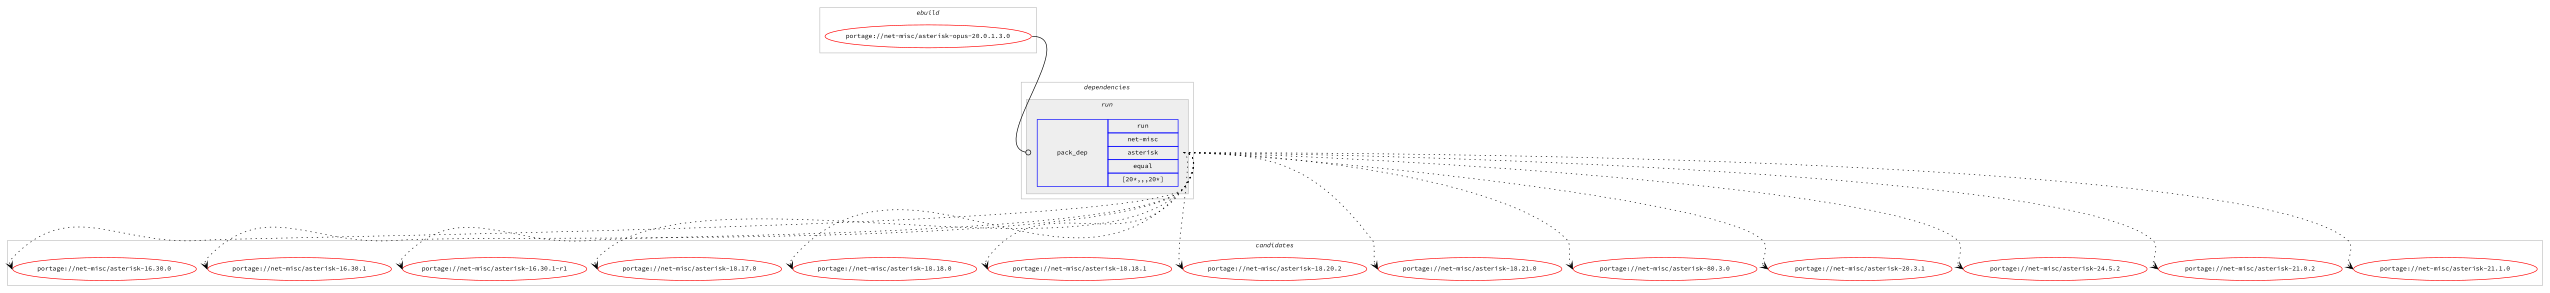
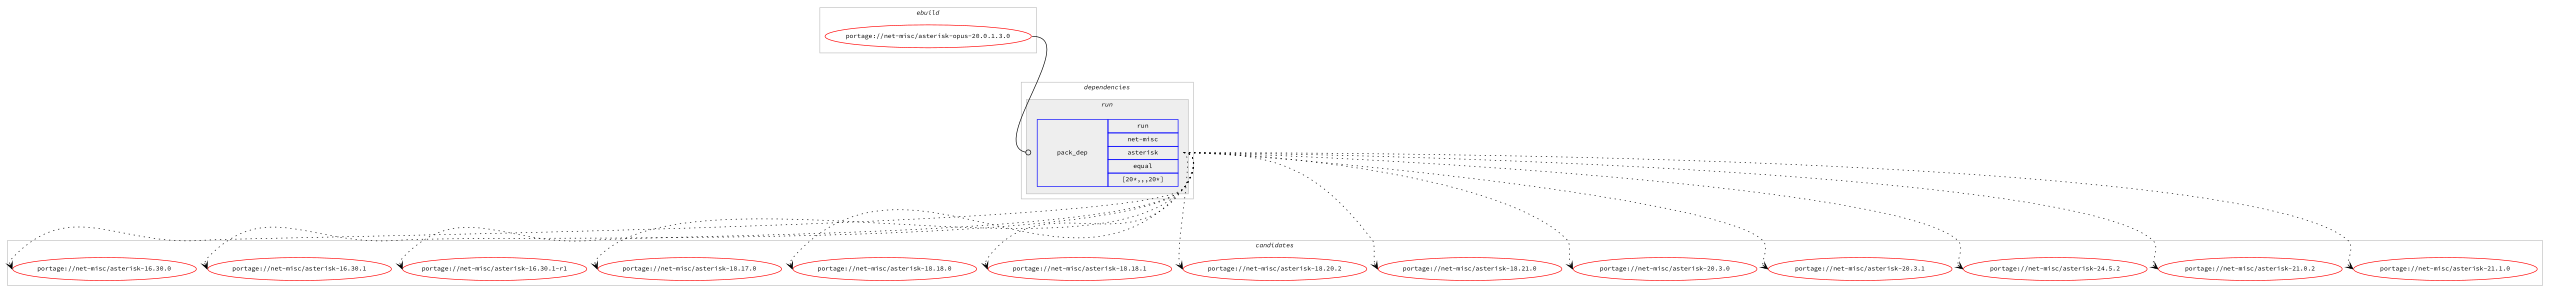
node "portage://net-misc/asterisk-80.3.0": label "portage://net-misc/asterisk-80.3.0" -> "portage://net-misc/asterisk-20.3.0"
